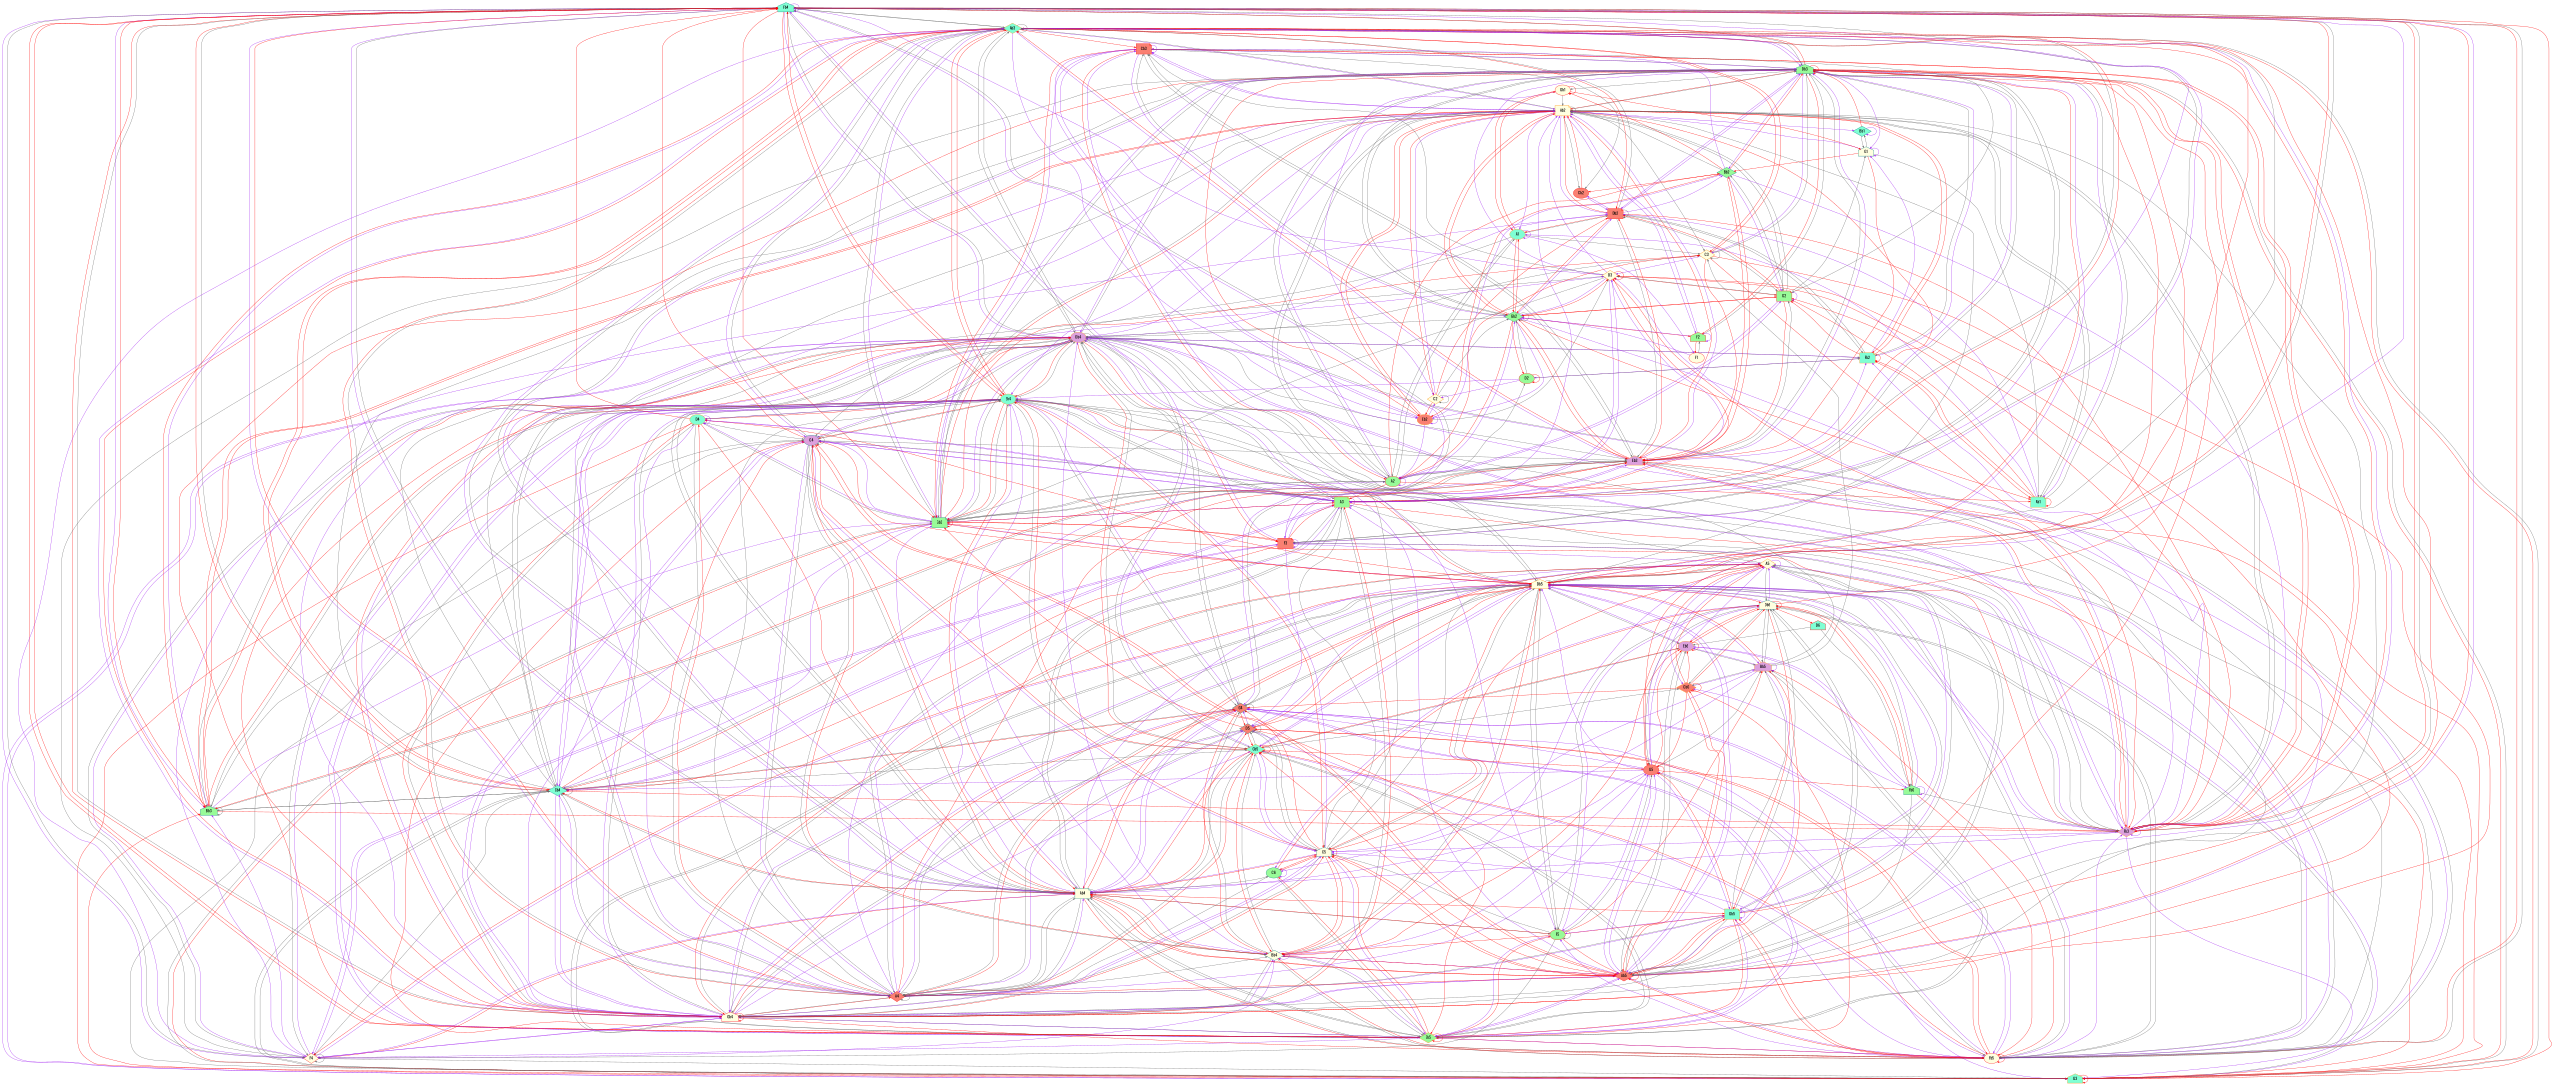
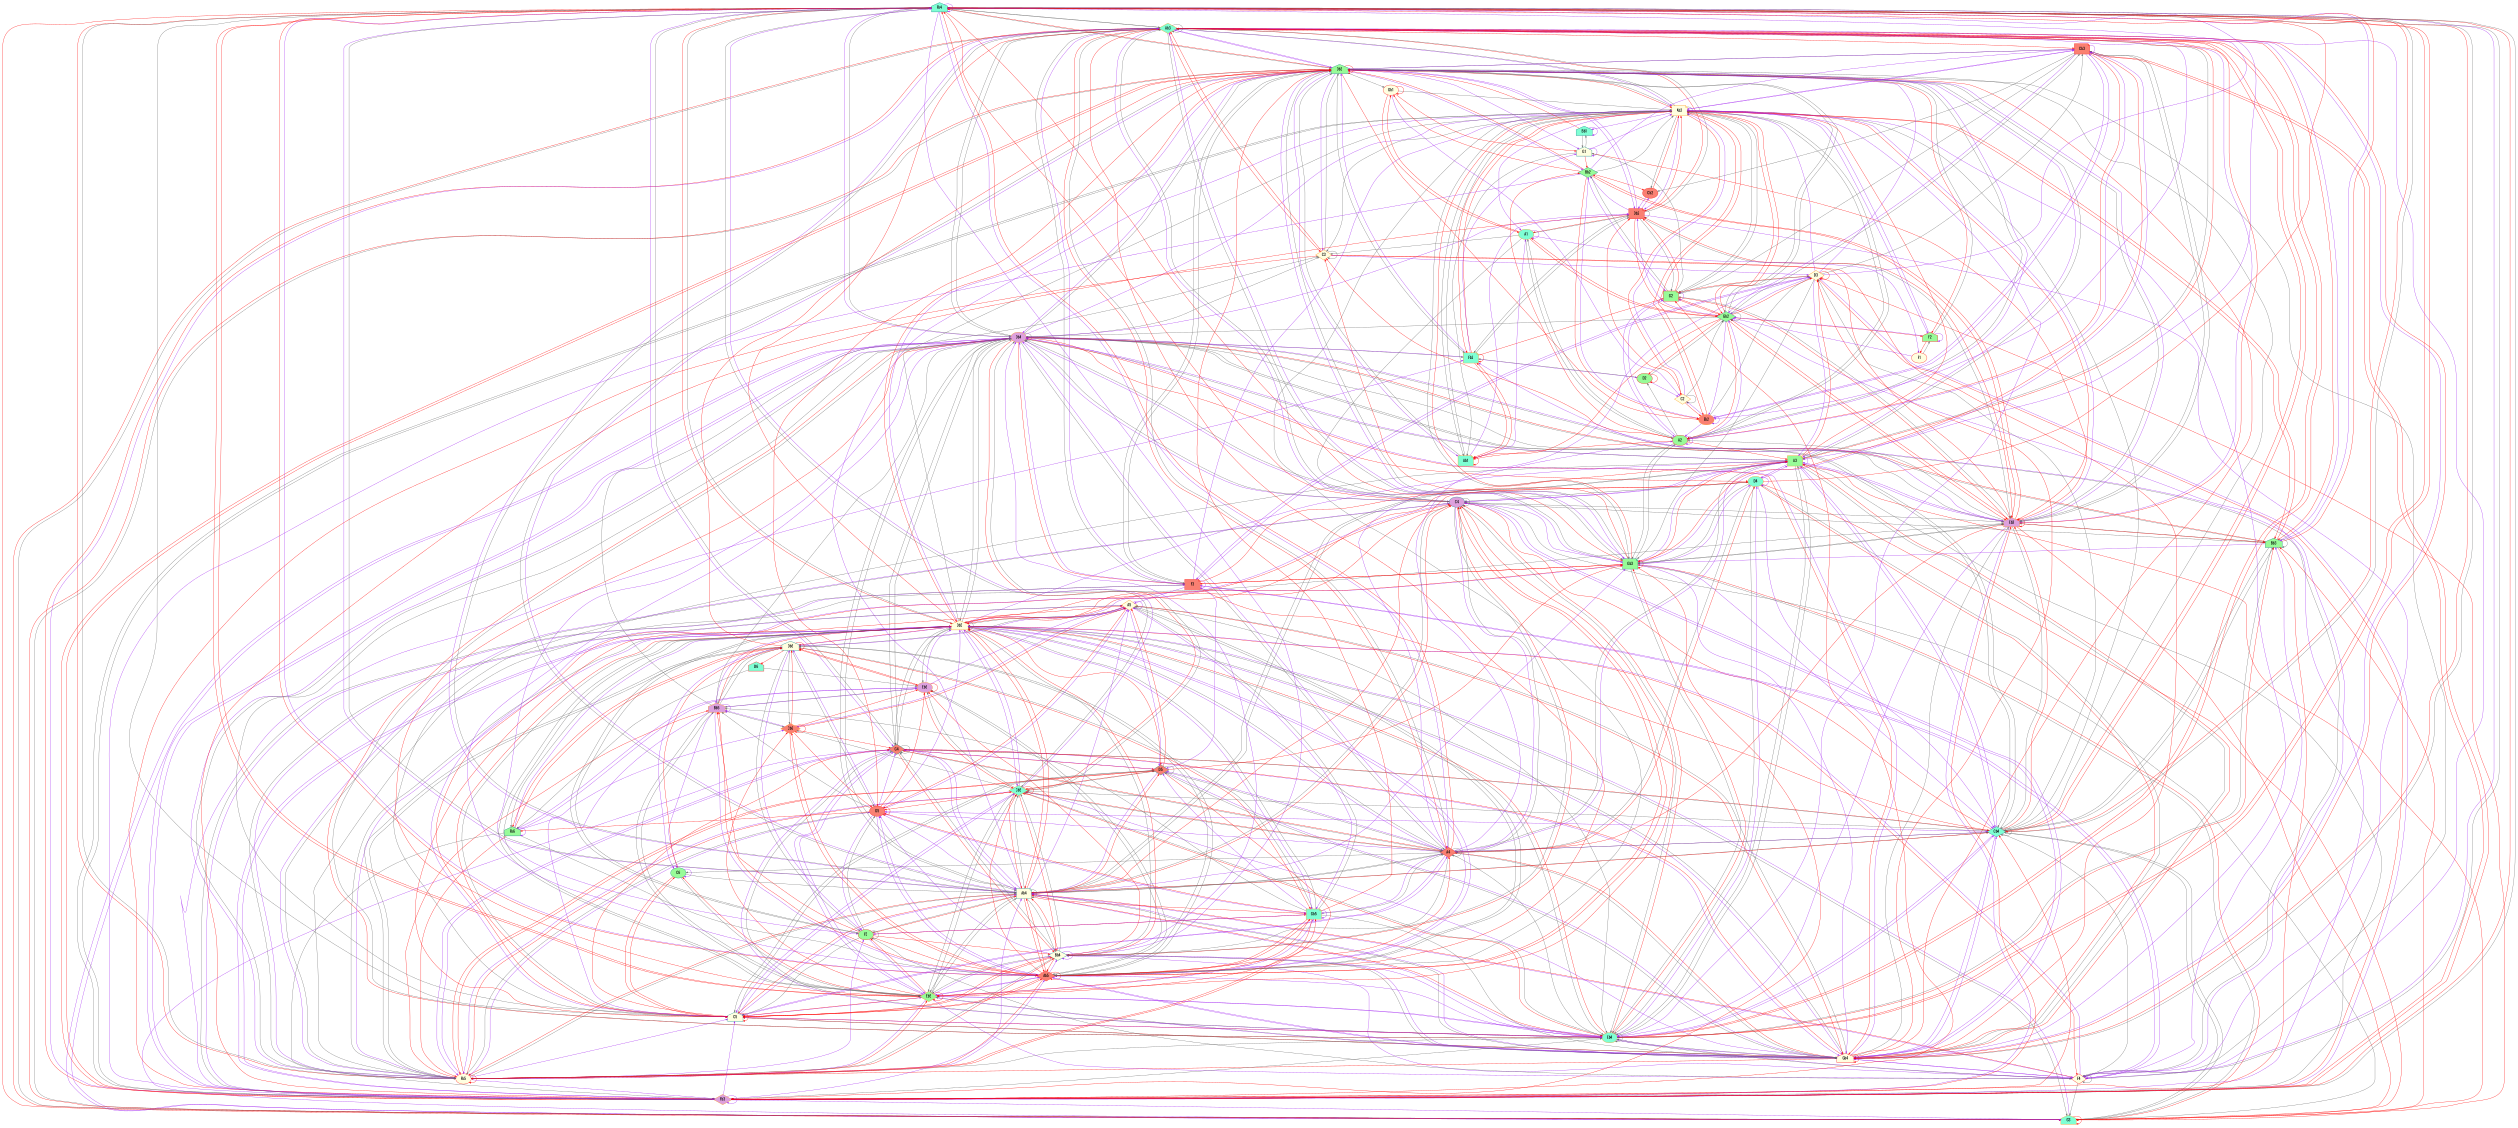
node "Bb1": shape diamond -> house
edge "Ab1" -> "G2": removed
edge "D2" -> "Eb4": now "Eb3" -> "Eb4"
